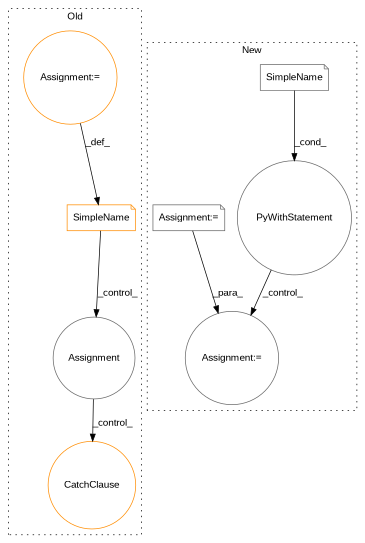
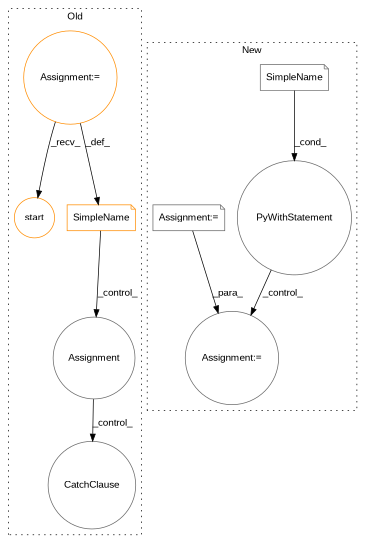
node "start": added
node "CatchClause": color darkorange -> gray40
